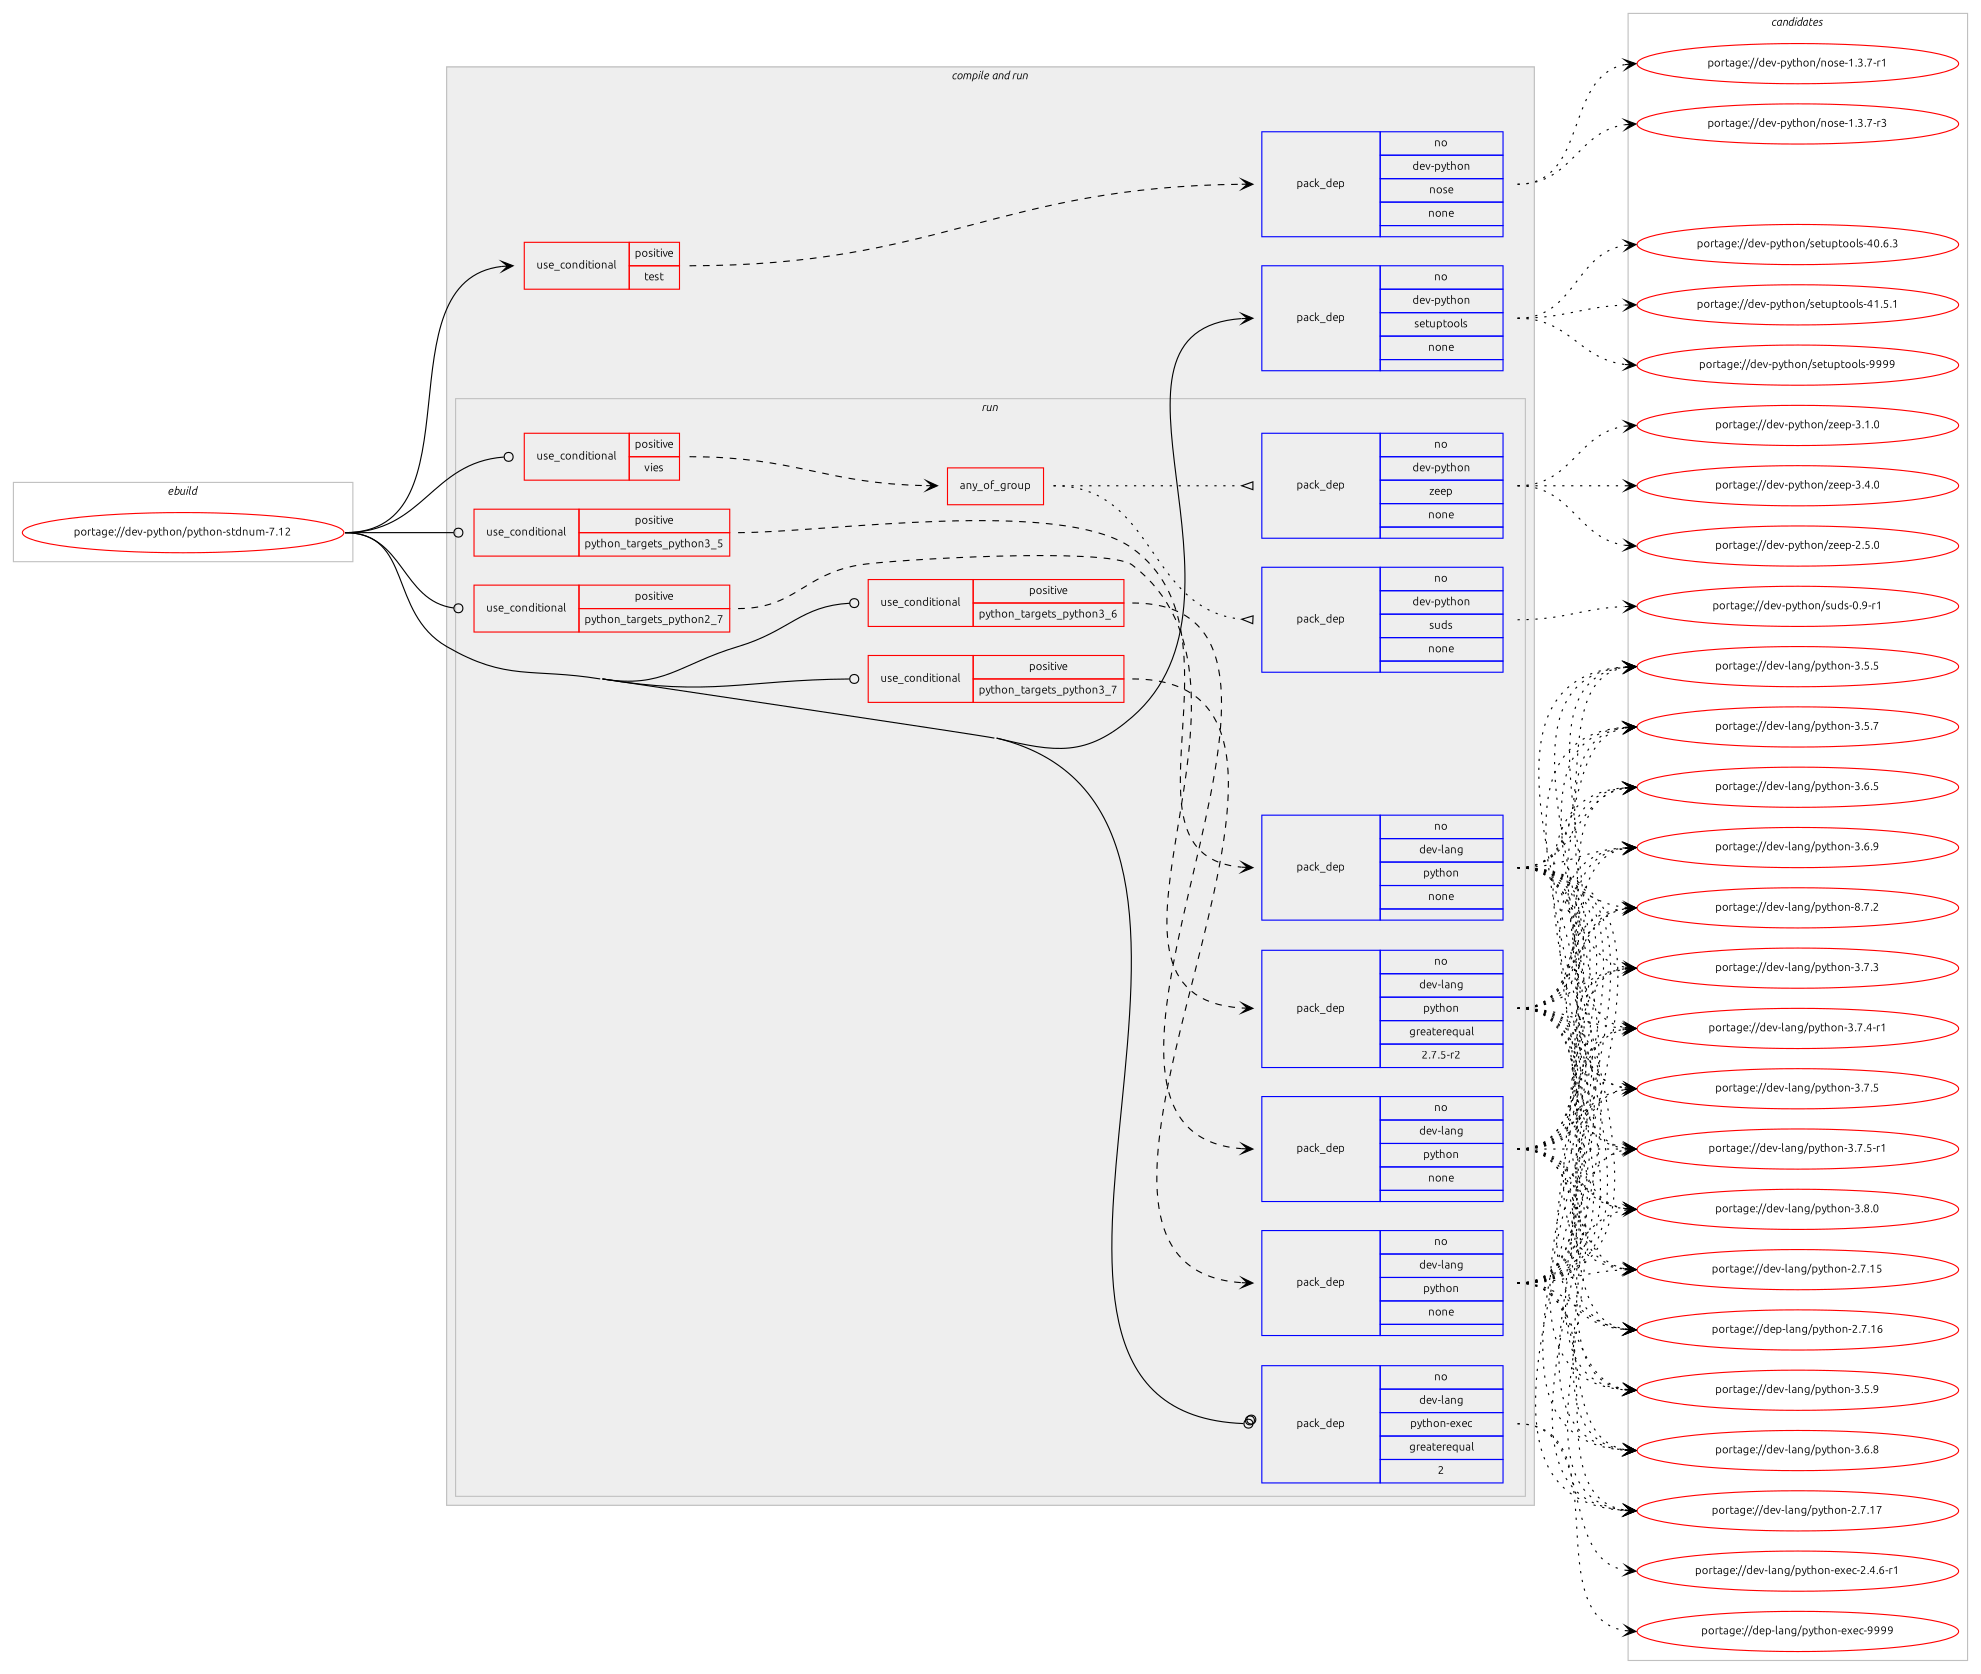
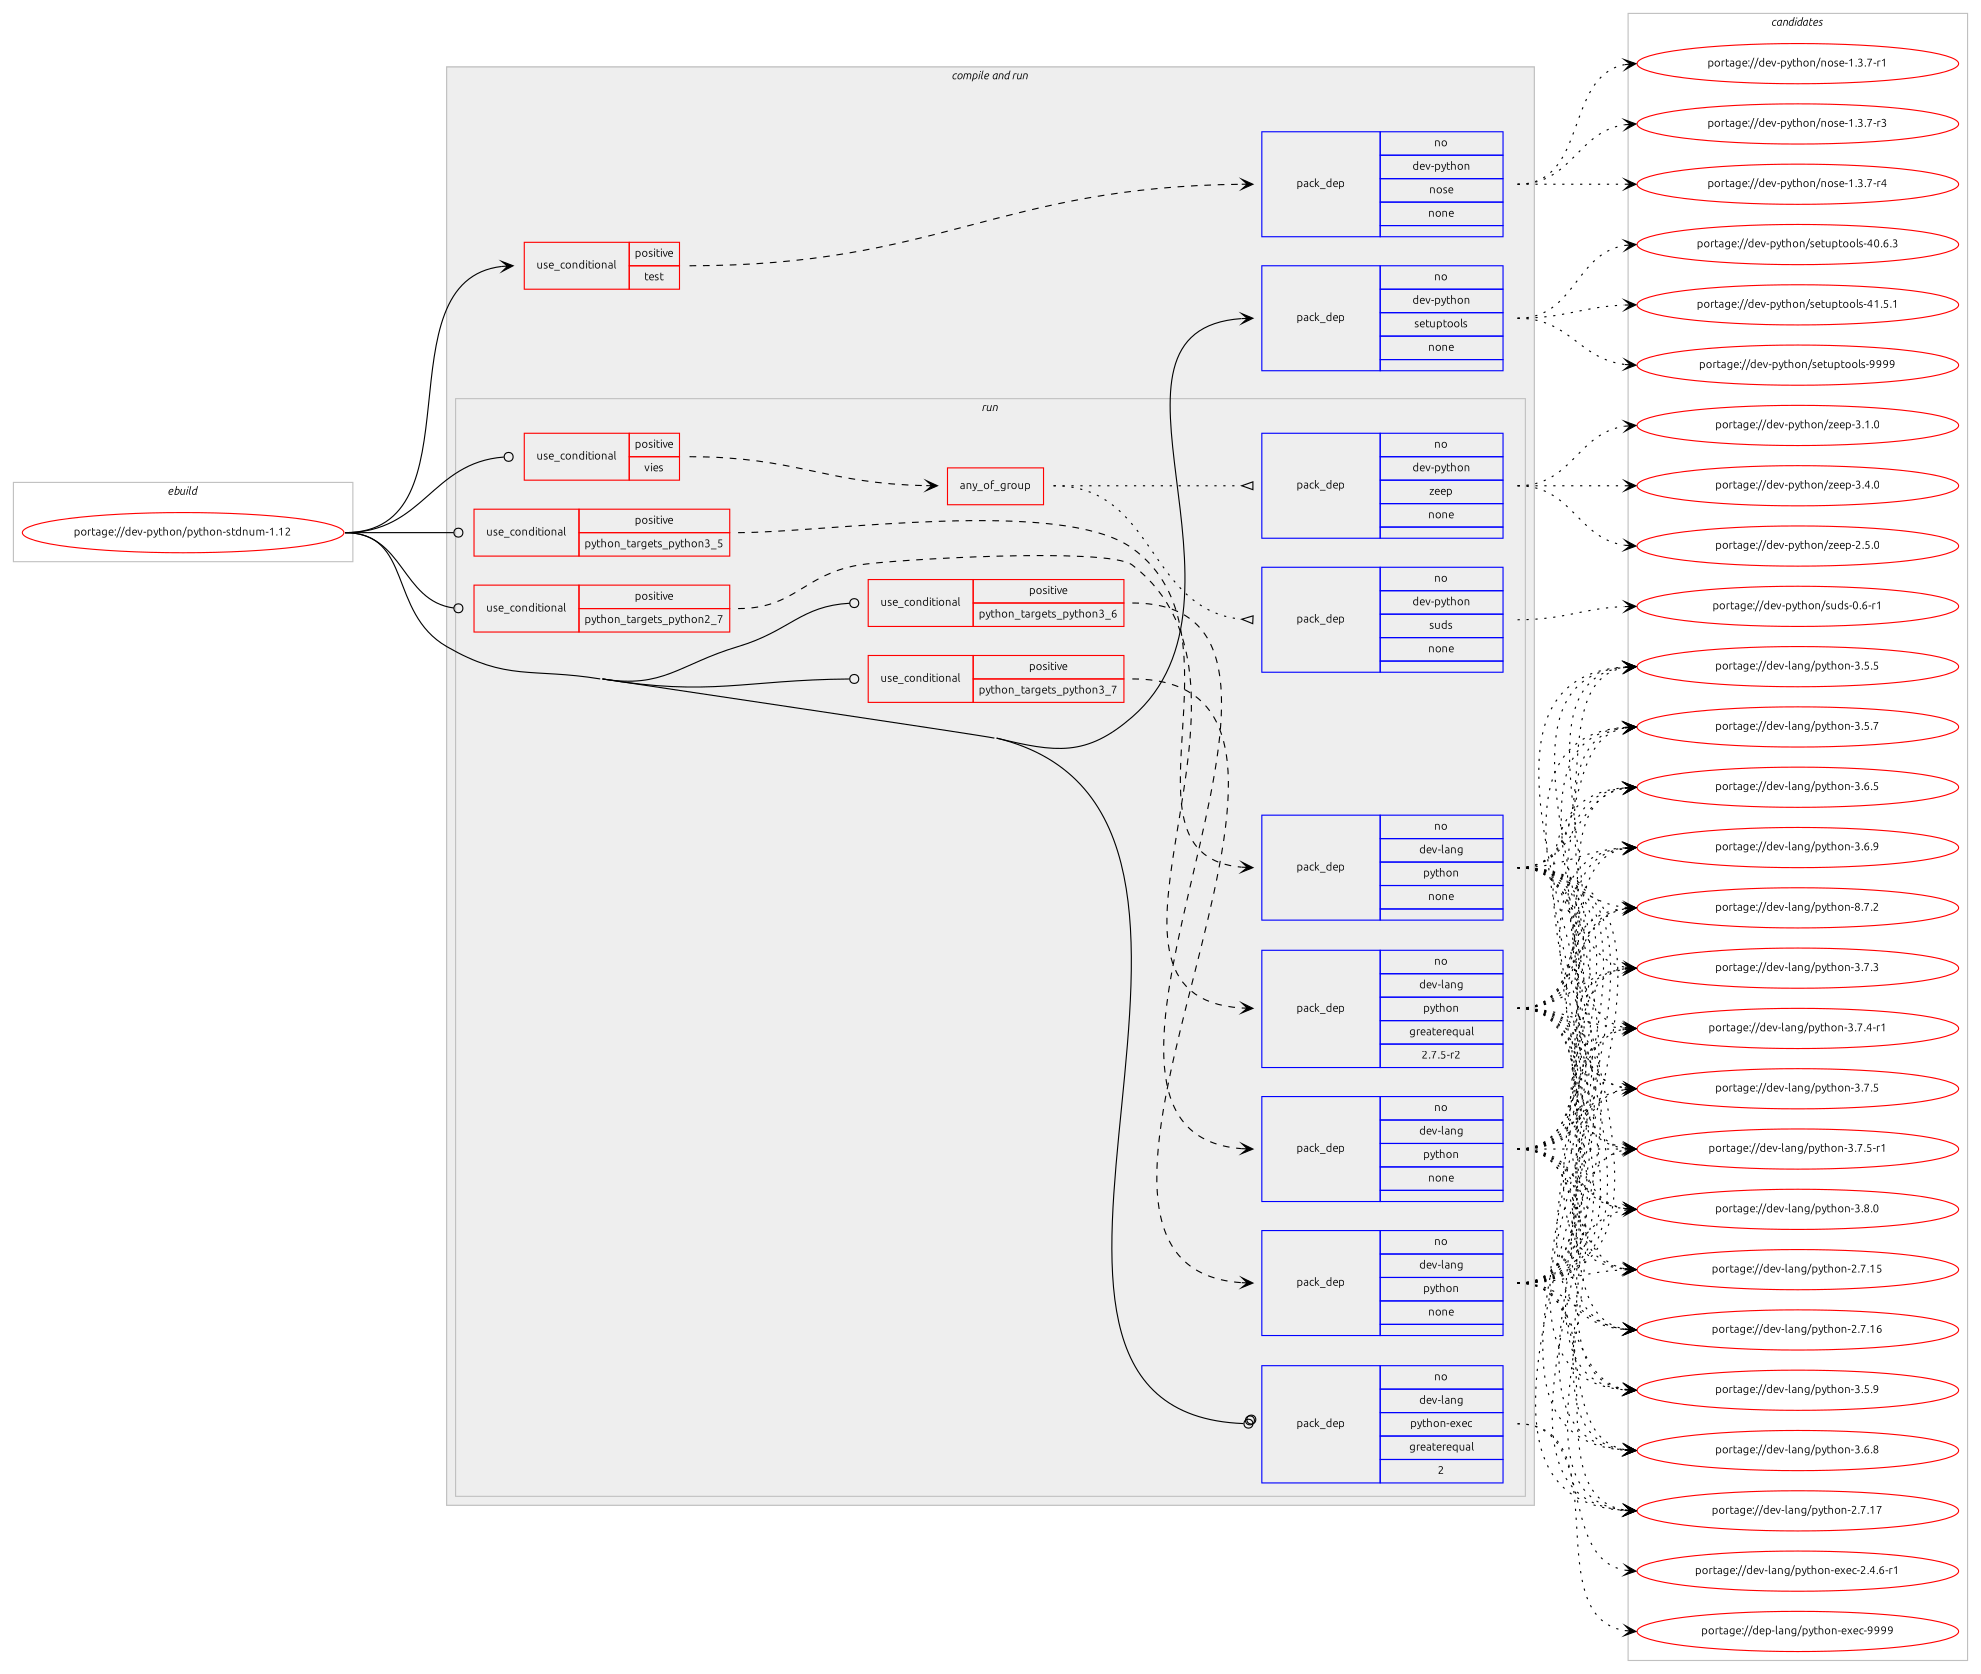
node "portage://dev-python/nose-1.3.7-r4": added
node "portage://dev-python/python-stdnum-7.12": label "portage://dev-python/python-stdnum-7.12" -> "portage://dev-python/python-stdnum-1.12"
node "portage://dev-python/suds-0.9-r1": label "portage://dev-python/suds-0.9-r1" -> "portage://dev-python/suds-0.6-r1"
node "portage://dep-lang/python-2.7.16": label "portage://dep-lang/python-2.7.16" -> "portage://dev-lang/python-2.7.16"
